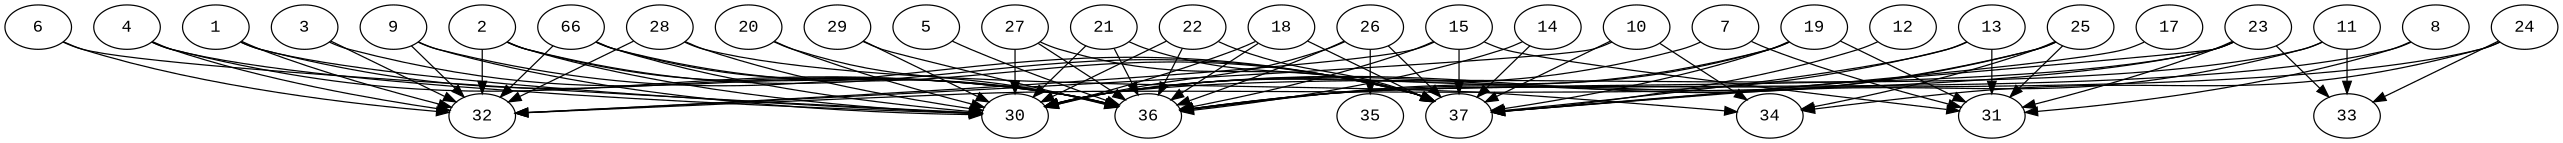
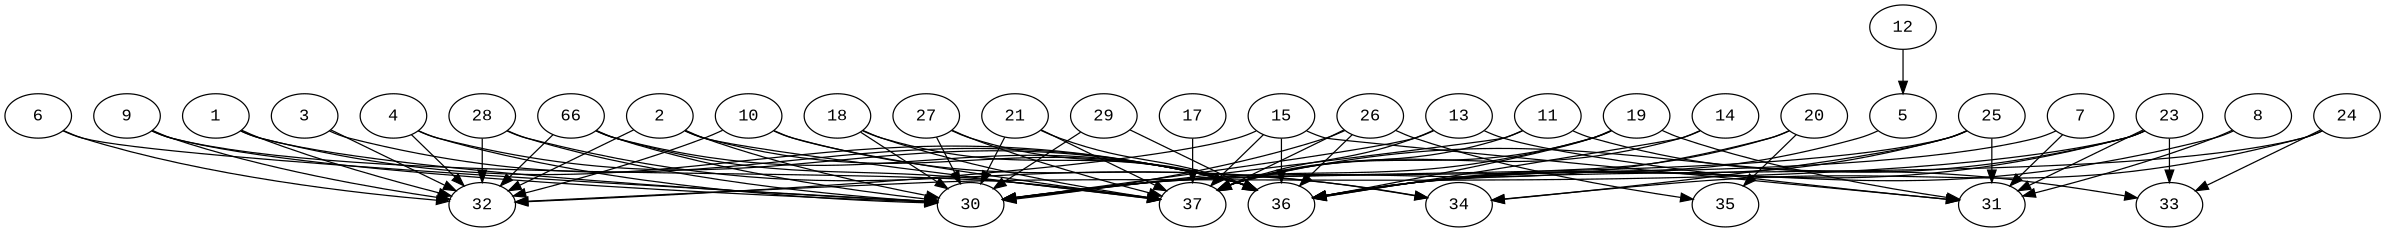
node "22": removed
edge "12" -> "37": now "12" -> "5"
edge "20" -> "35": added
